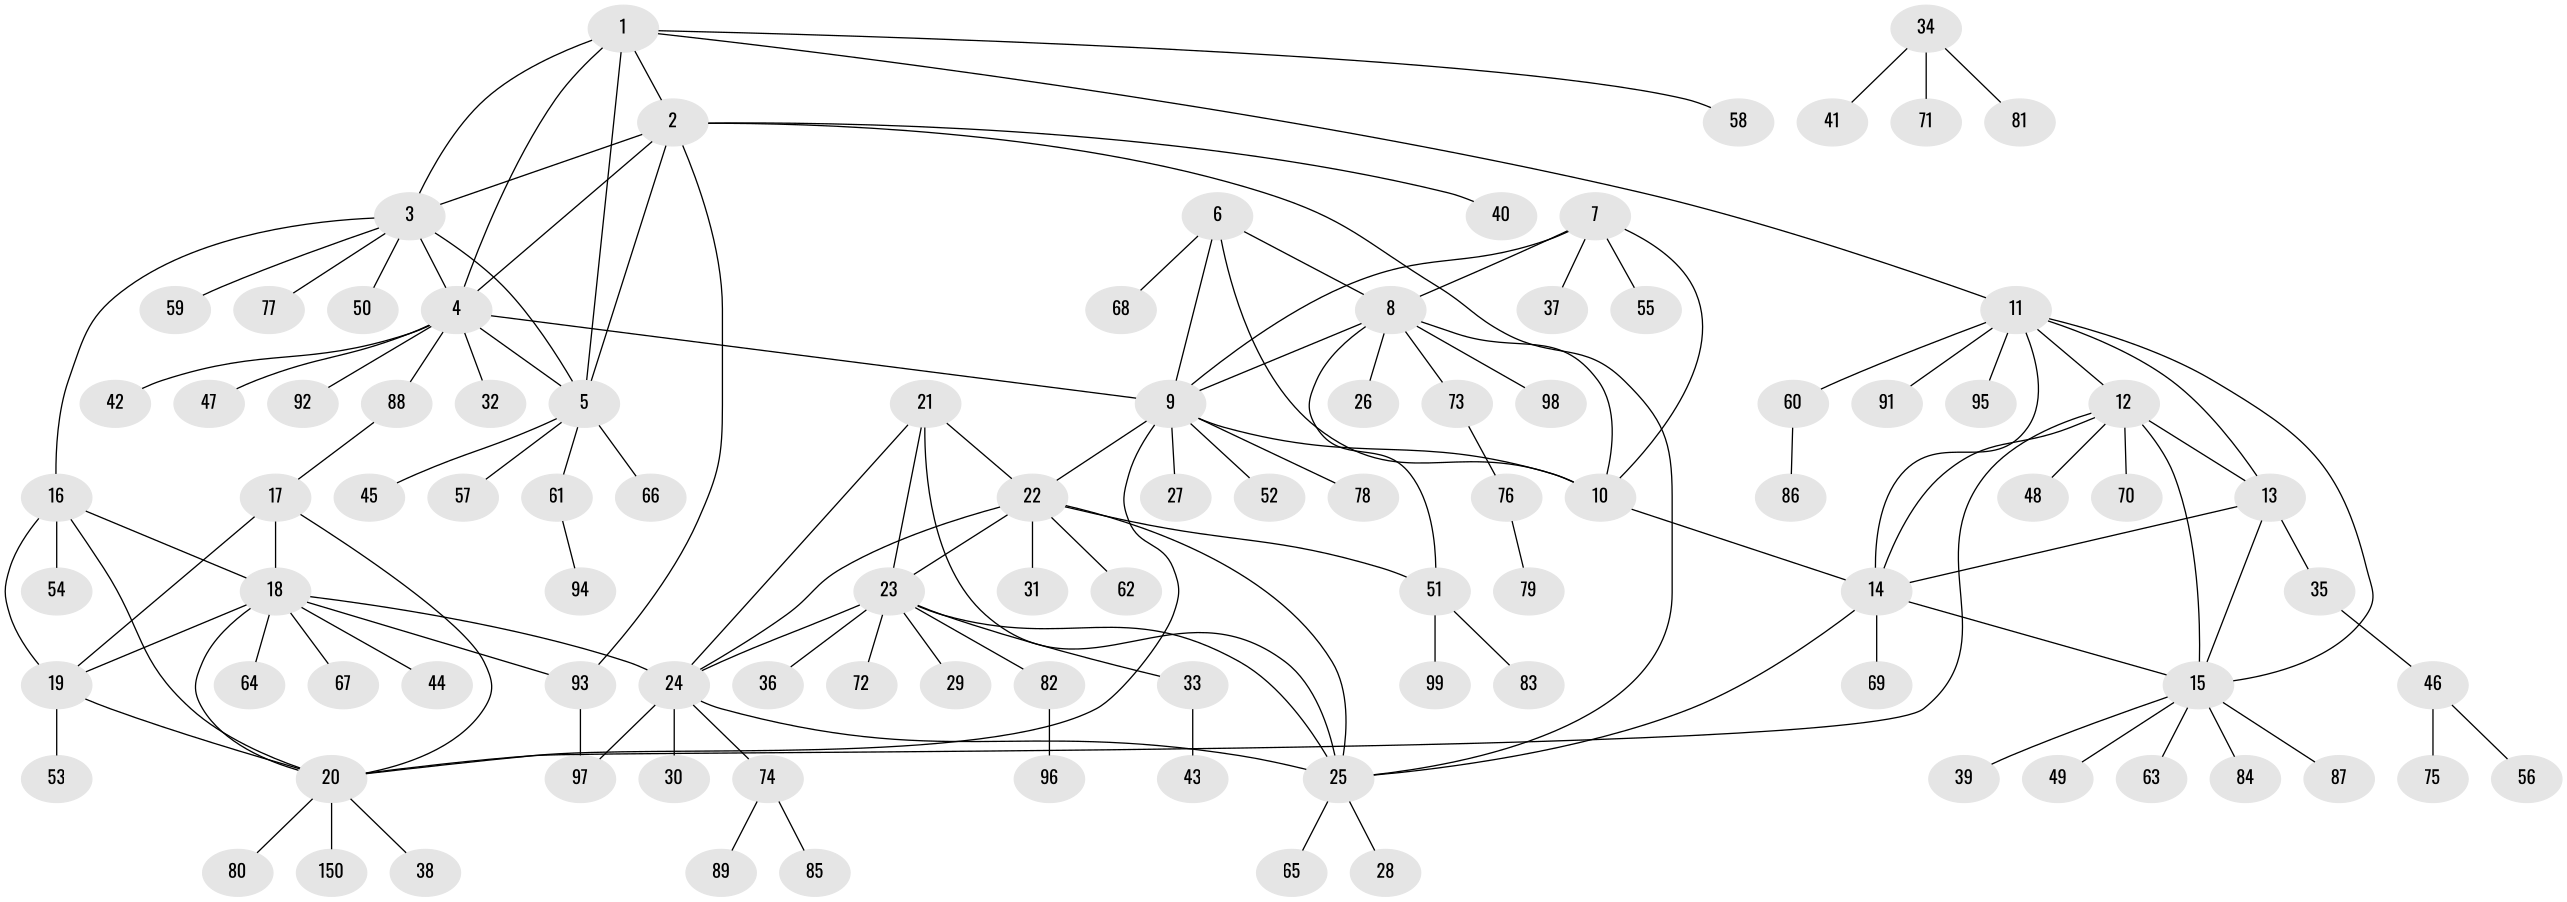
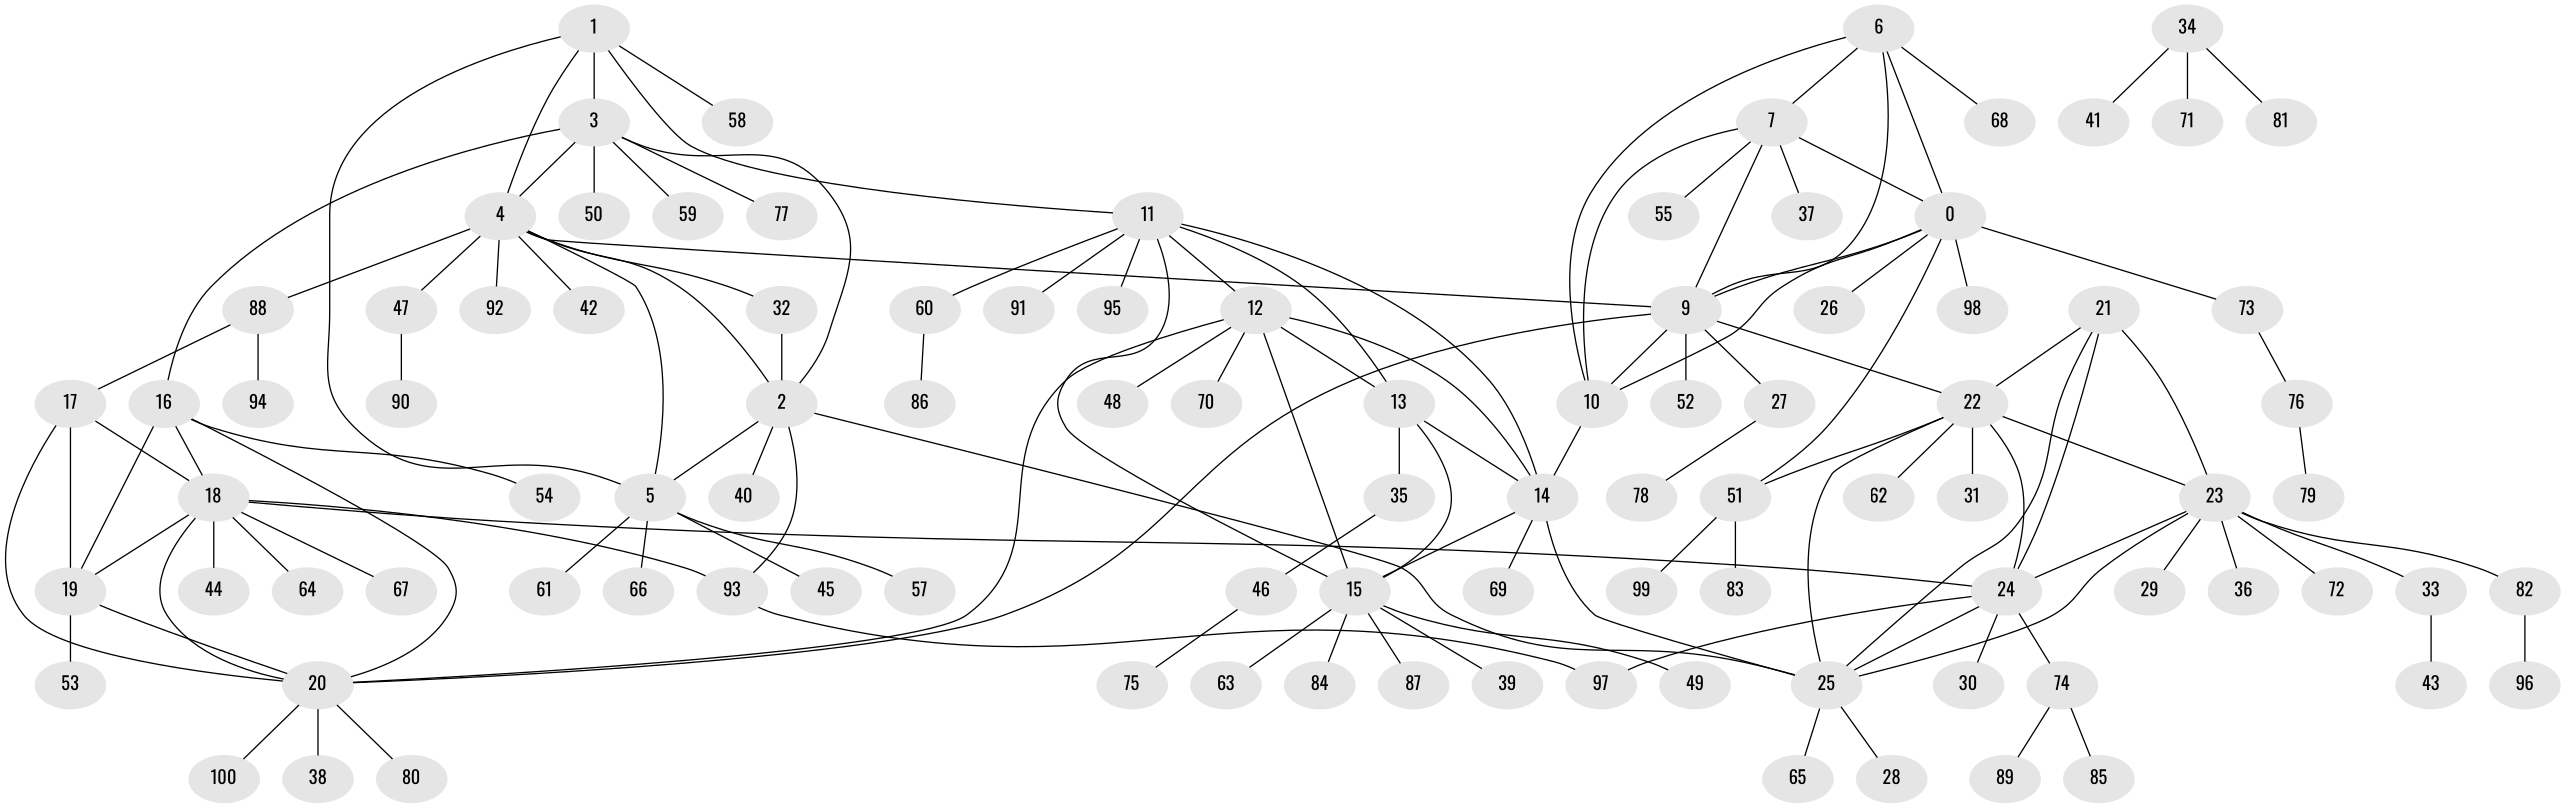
edge "1" -- "2": now "32" -- "2"
edge "6" -- "7": added
edge "3" -- "5": removed
node "8": label "8" -> "0"
node "90": added
edge "9" -- "78": now "27" -- "78"
edge "61" -- "94": now "88" -- "94"
node "56": removed
node "150": label "150" -> "100"
